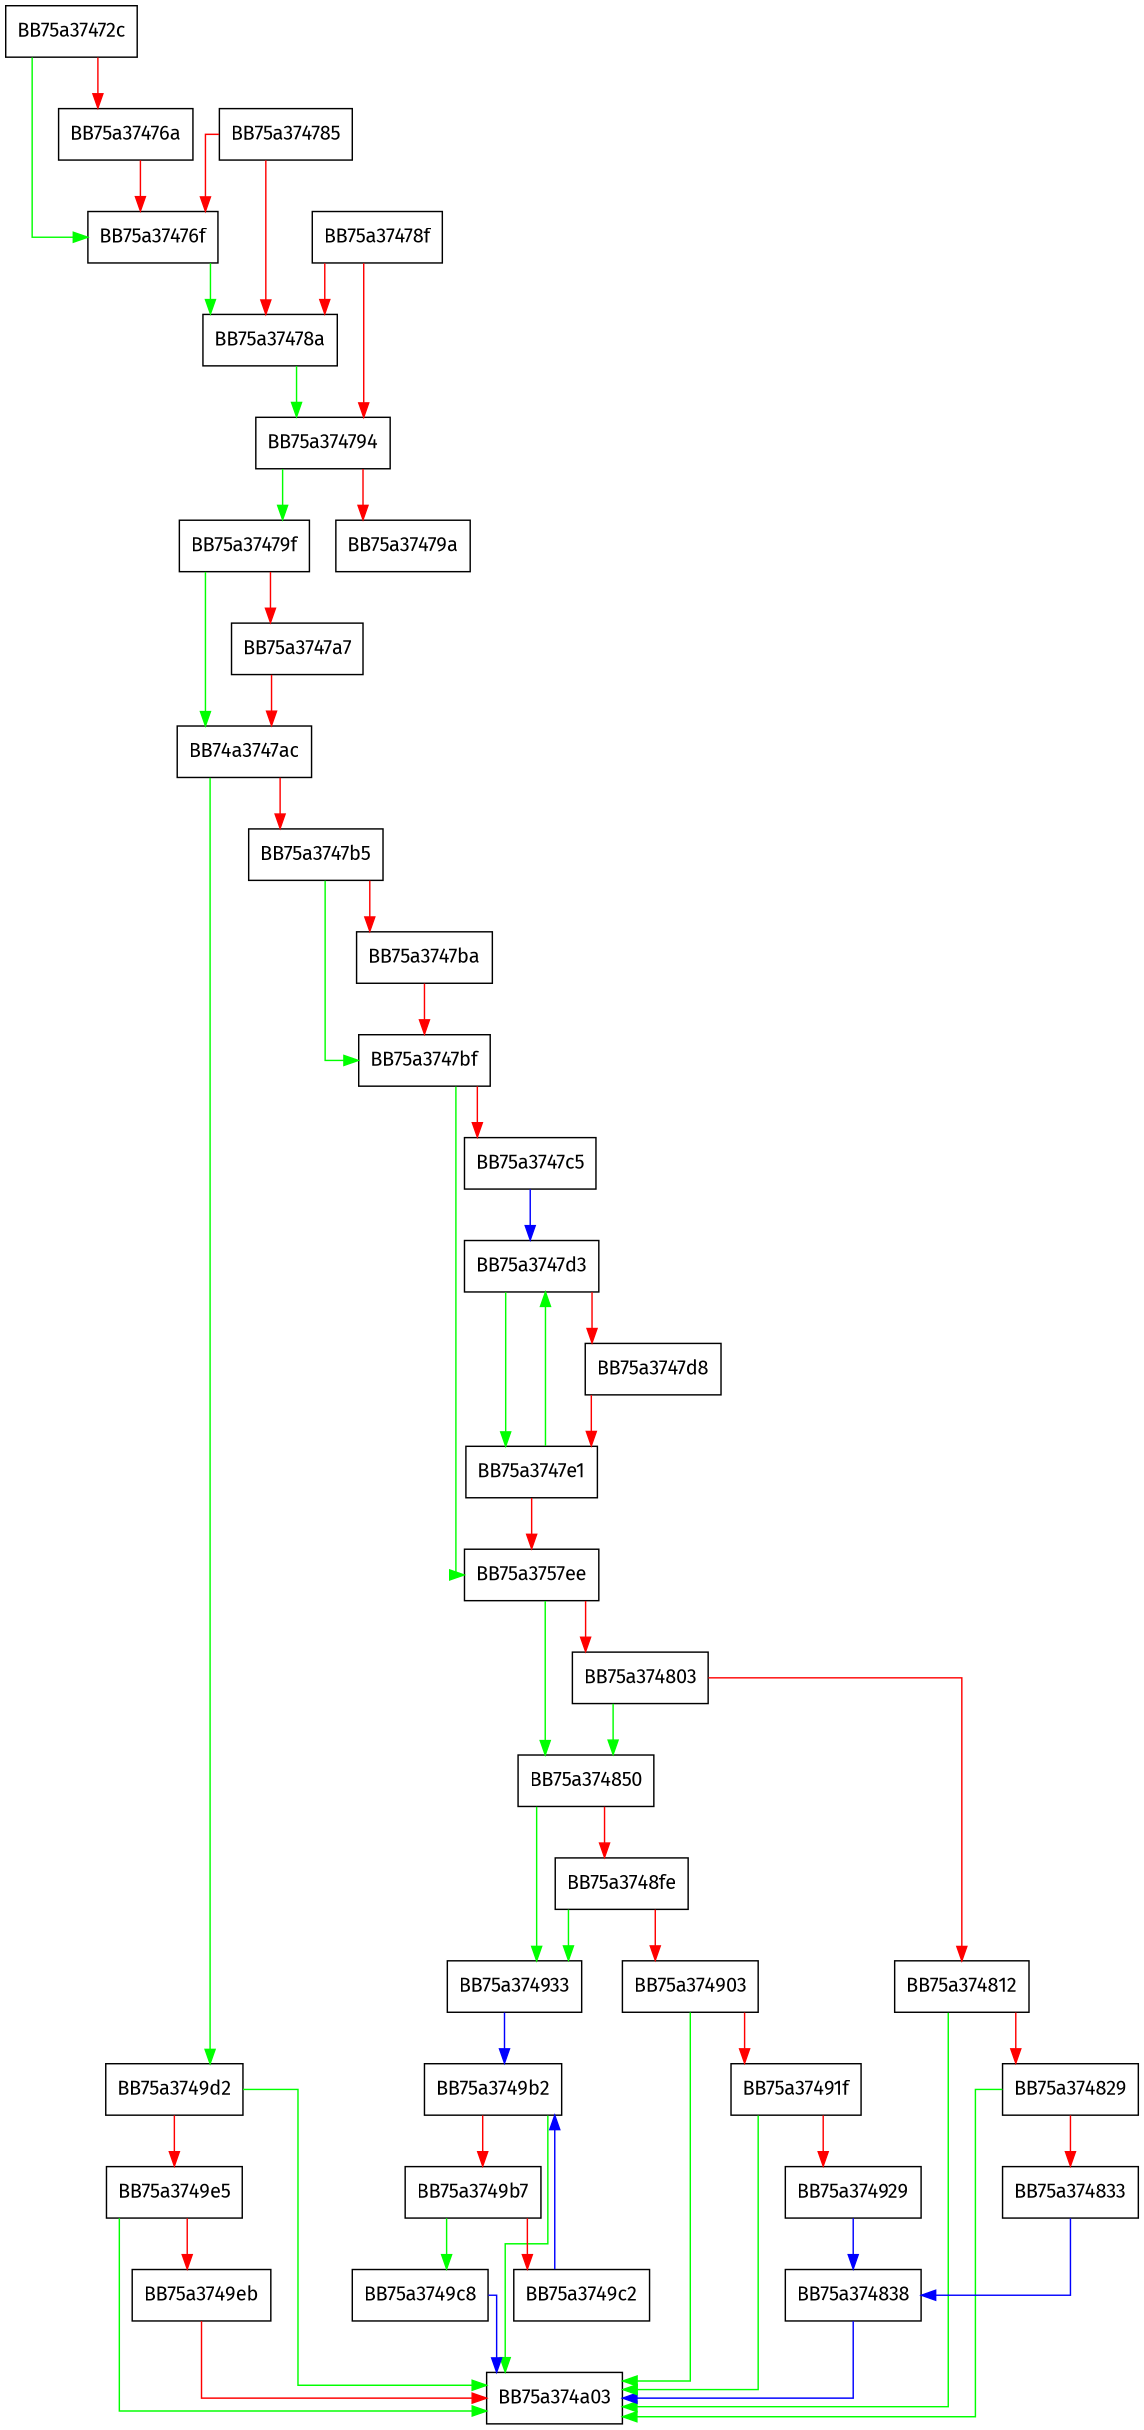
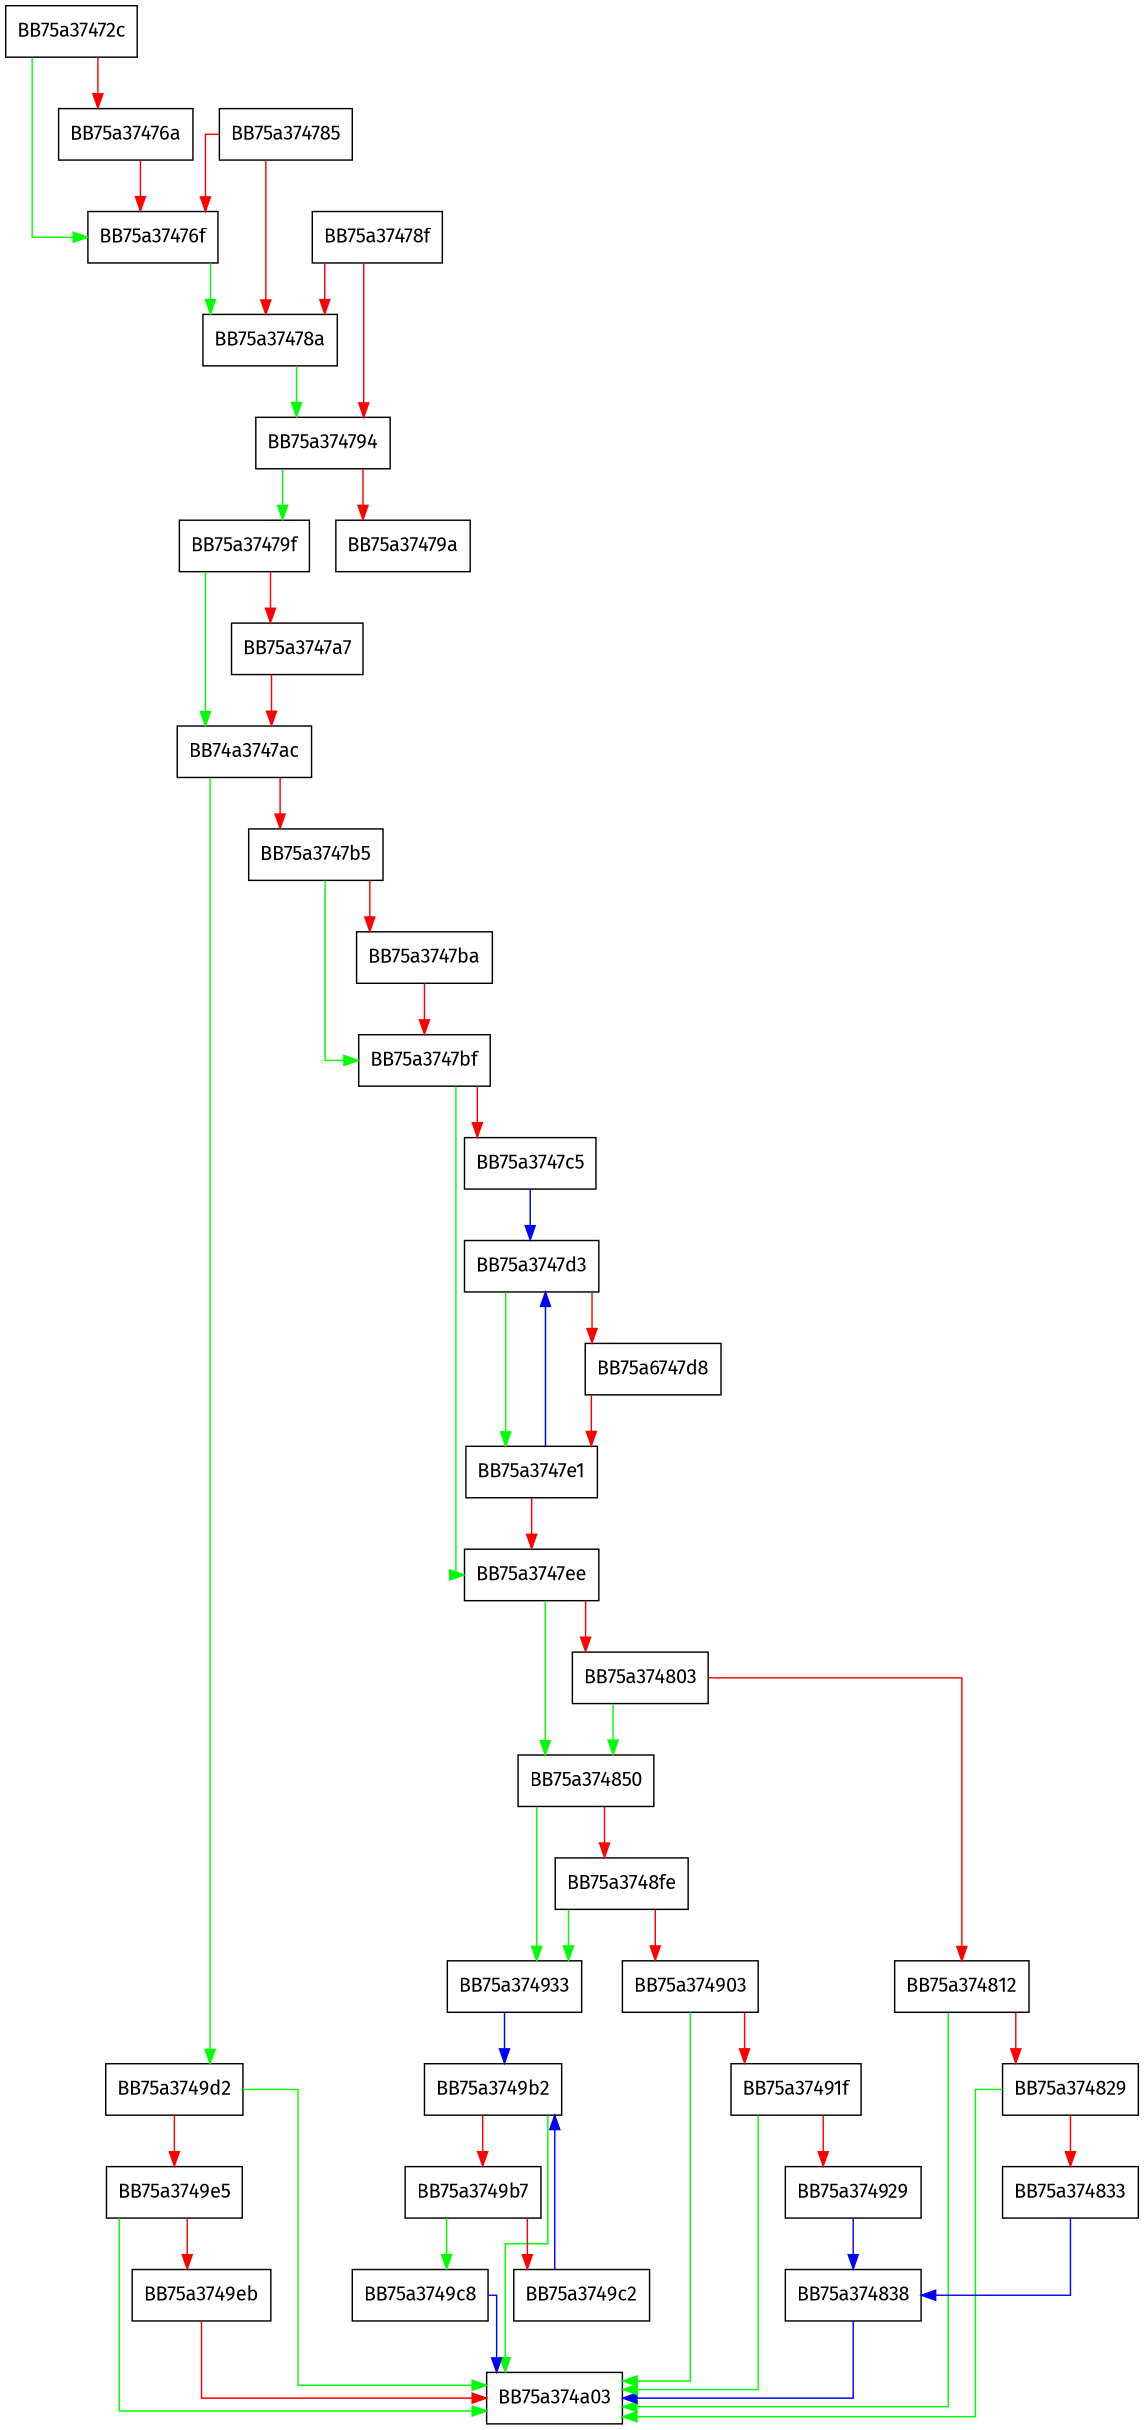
node "BB75a3747d8": label "BB75a3747d8" -> "BB75a6747d8"
edge "BB75a3747e1" -> "BB75a3747d3": color green -> blue
node "BB75a3757ee": label "BB75a3757ee" -> "BB75a3747ee"
